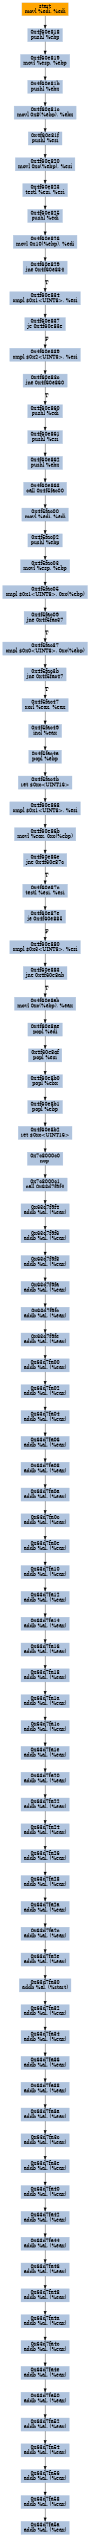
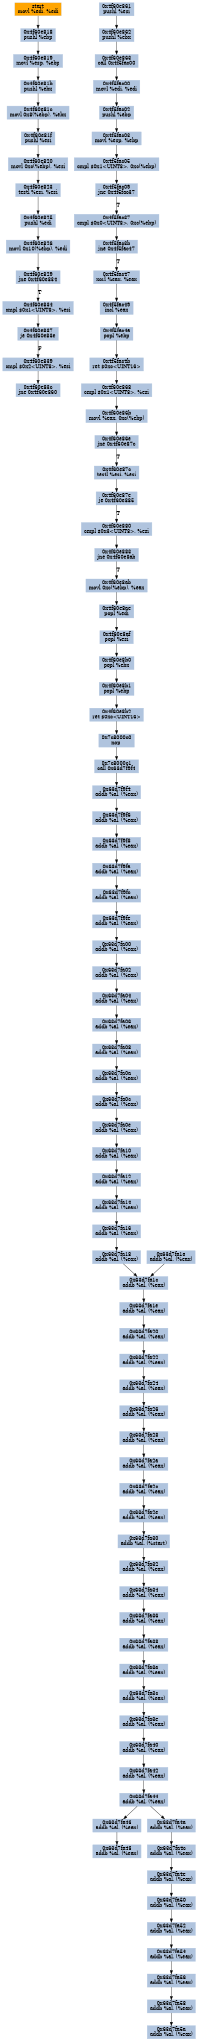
node "0x4f60e860 pushl %edi": removed
edge "0x4f60e87e je 0x4f60e885" -> "0x4f60e880 cmpl $0x3<UINT8>, %esi": label "F" -> "T"
edge "0x63d7fa18 addb %al, (%eax)" -> "0x63d7fa1a addb %al, (%eax)": now "0x63d7fa18 addb %al, (%eax)" -> "0x63d7fa1c addb %al, (%eax)"
edge "0x63d7fa48 addb %al, (%eax)" -> "0x63d7fa4a addb %al, (%eax)": now "0x63d7fa44 addb %al, (%eax)" -> "0x63d7fa4a addb %al, (%eax)"
